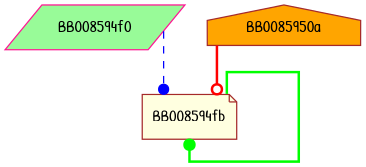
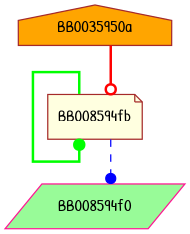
node "BB0085950a": label "BB0085950a" -> "BB0035950a"
edge "BB008594f0" -> "BB008594fb": reversed
